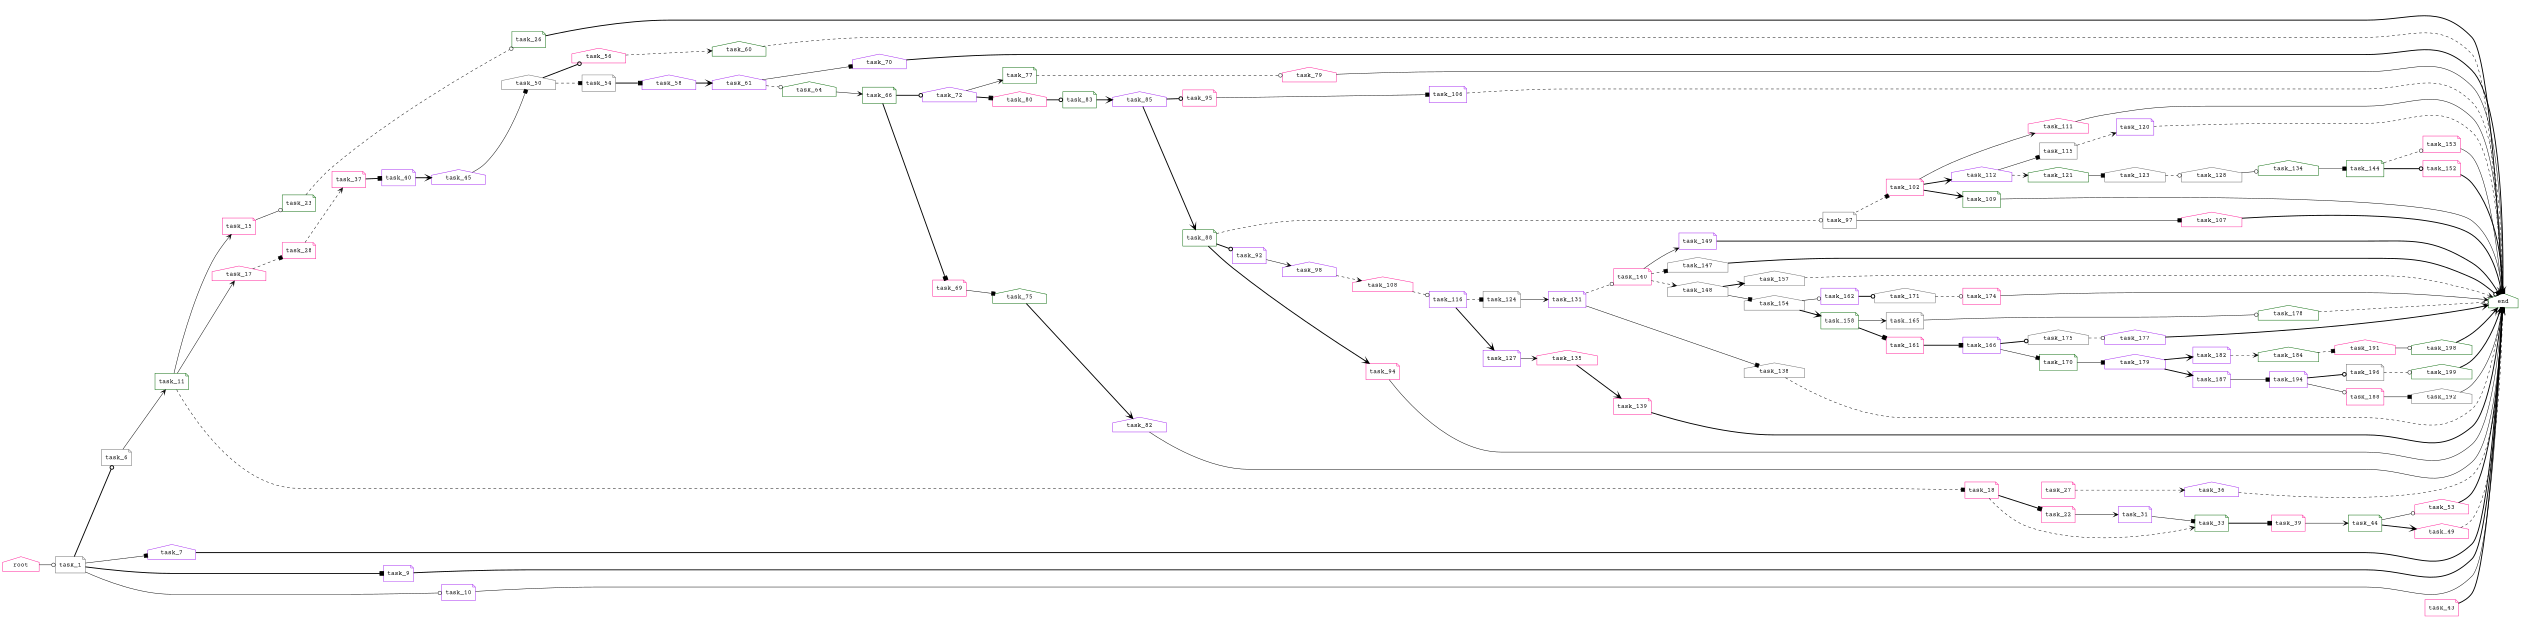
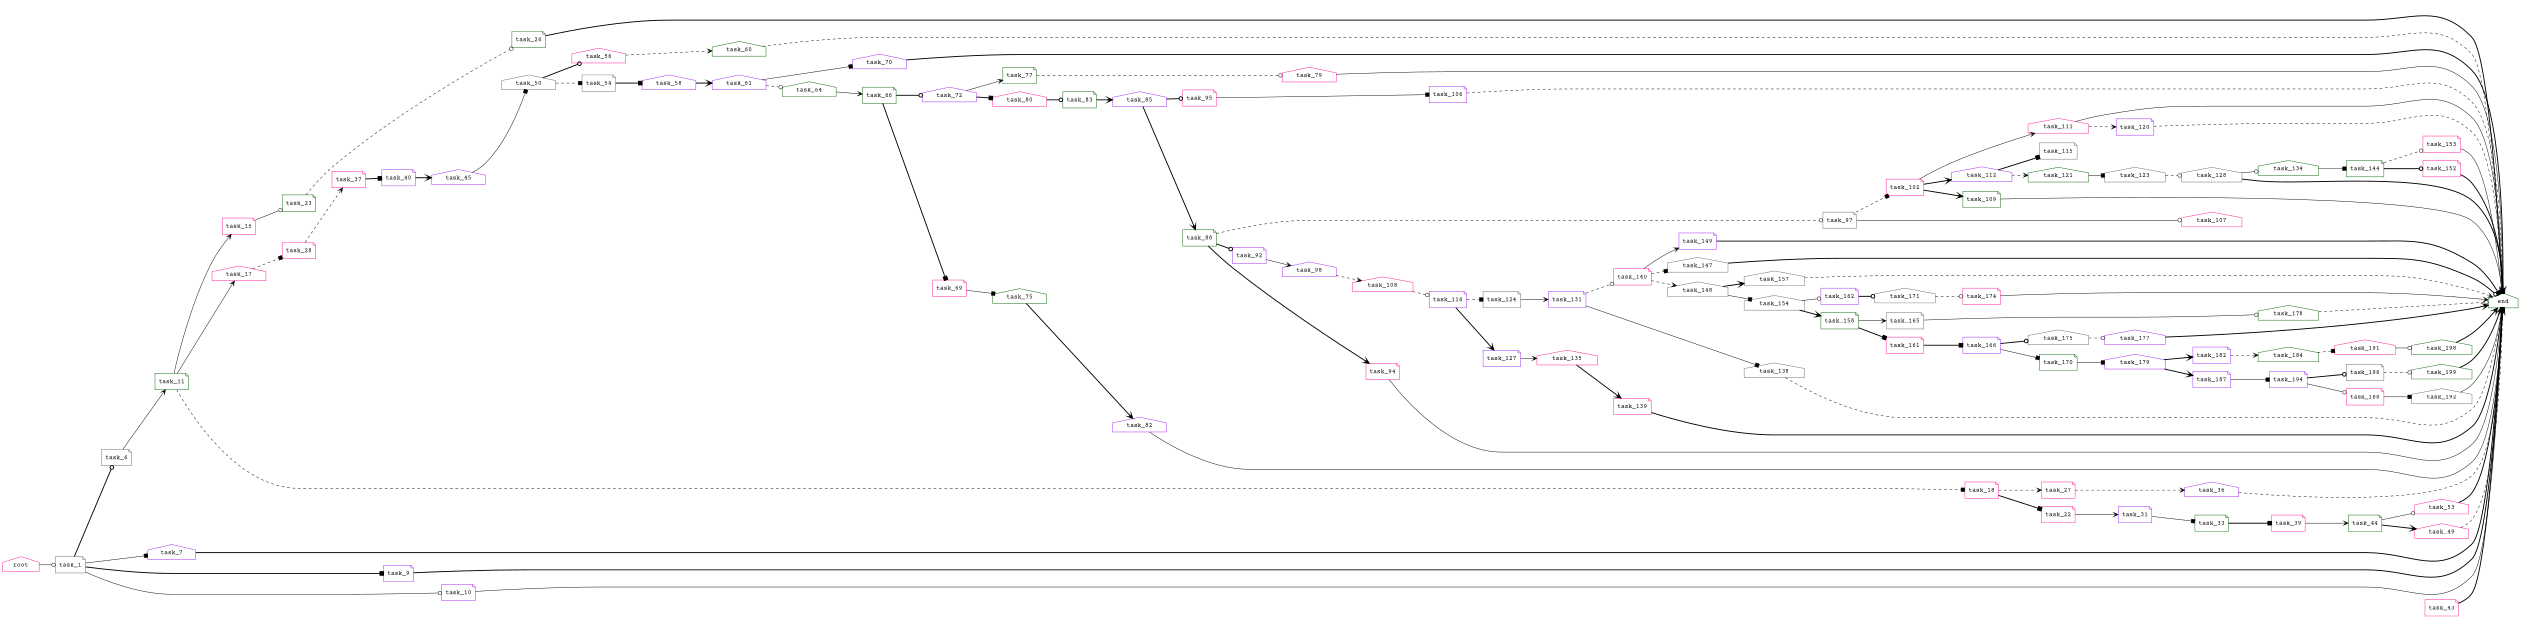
edge "task_115" -> "task_120": now "task_111" -> "task_120"
edge "task_112" -> "task_115": style solid -> bold
edge "task_107" -> "end": now "task_128" -> "end"
edge "task_97" -> "task_107": arrowhead box -> odot
edge "task_18" -> "task_33": now "task_18" -> "task_27"
